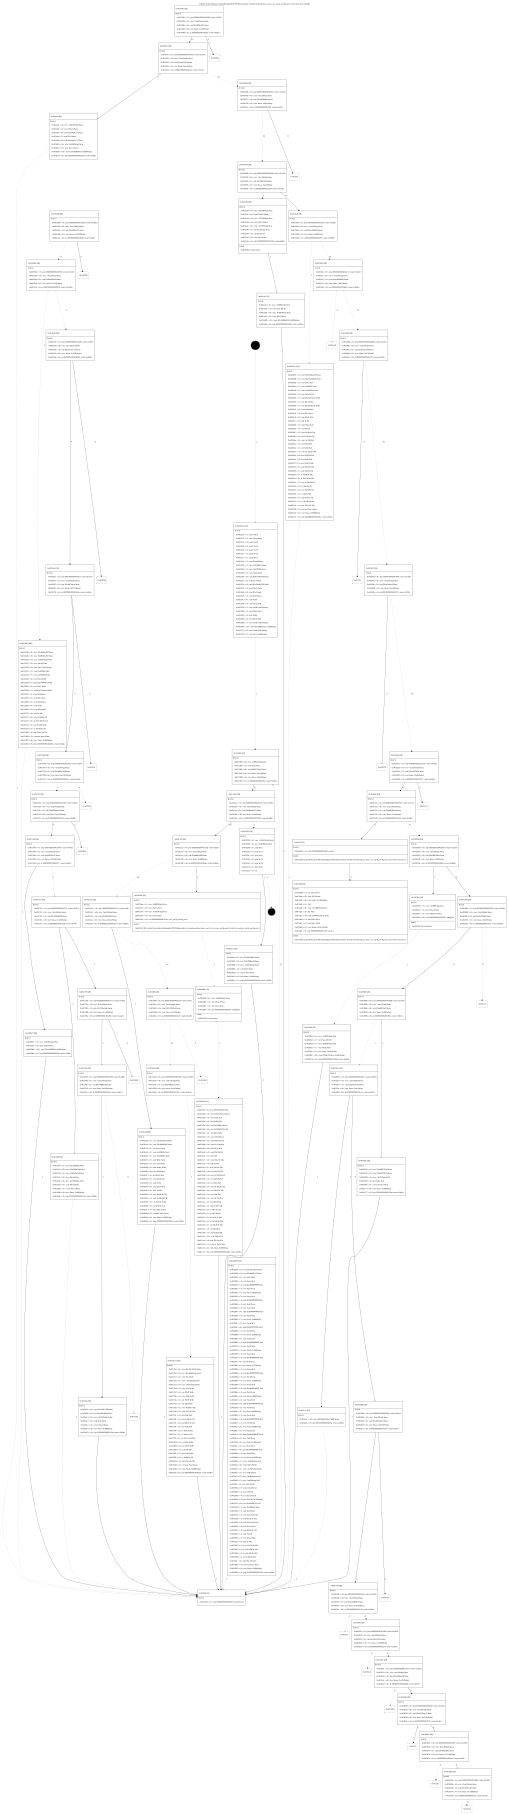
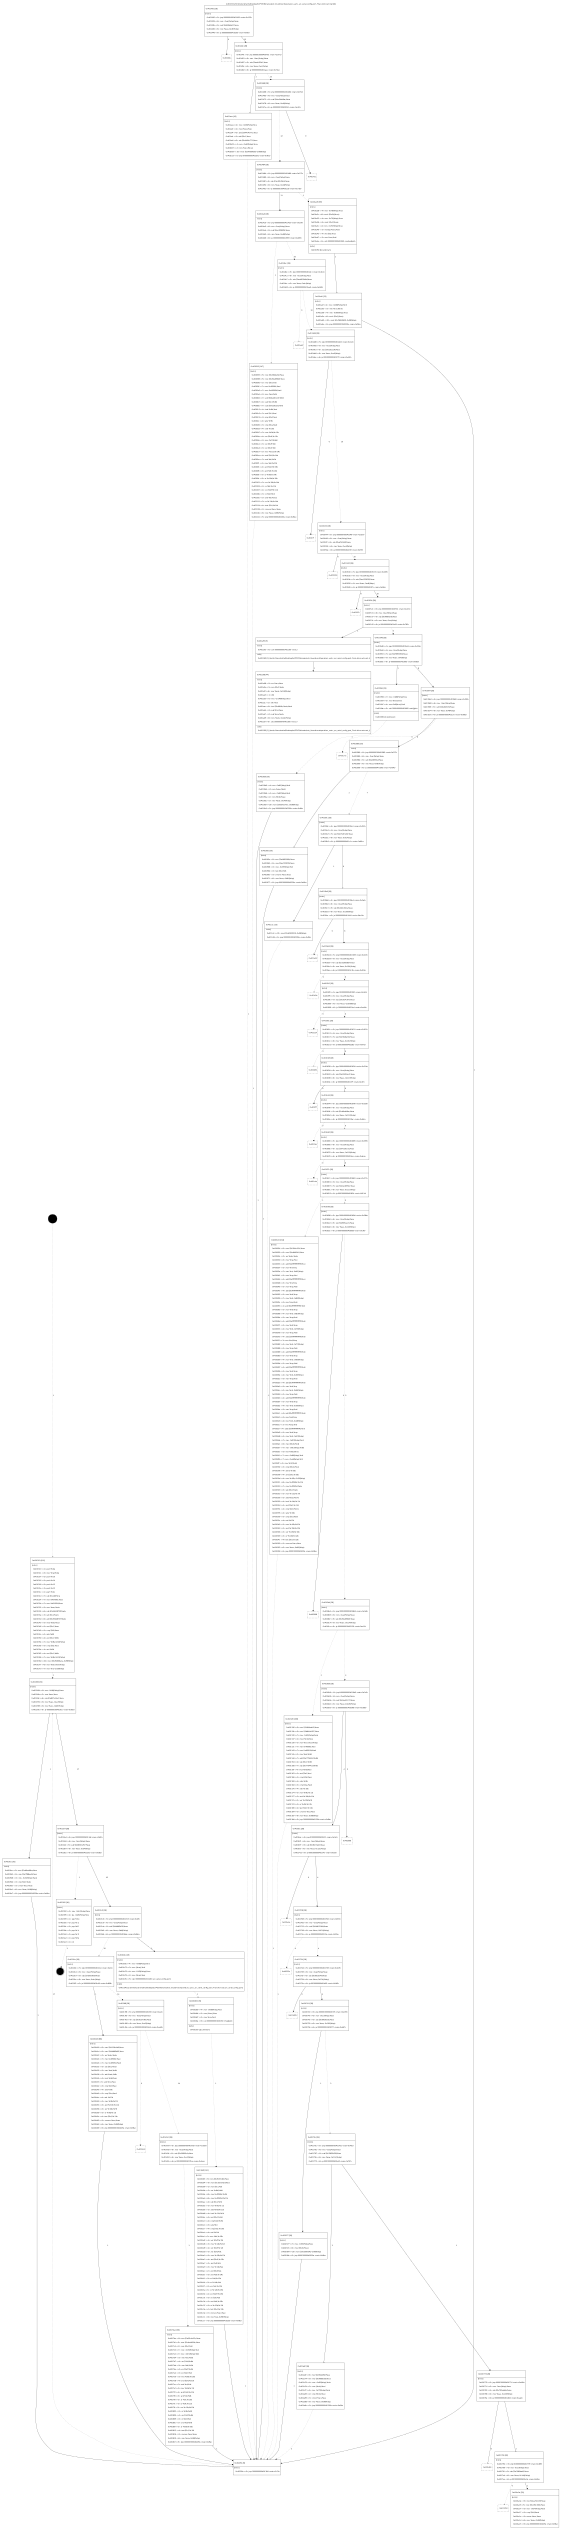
edge "0x402192 [18]" -> "0x4019ce [30]": now "0x401384 [32]" -> "0x4019ce [30]"
node "0x40167c [28]": added
edge "0x401a0a [30]" -> "0x40229a [5]": removed, label "1"
